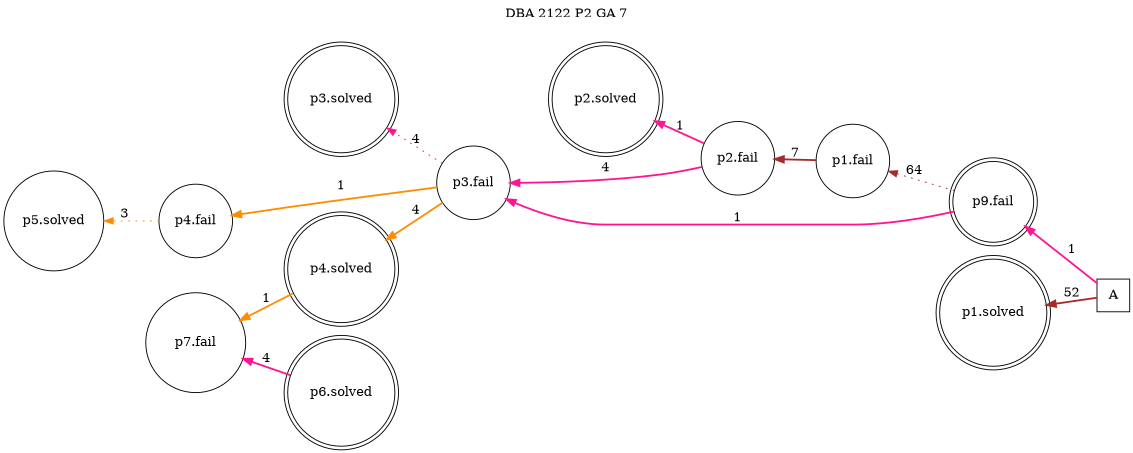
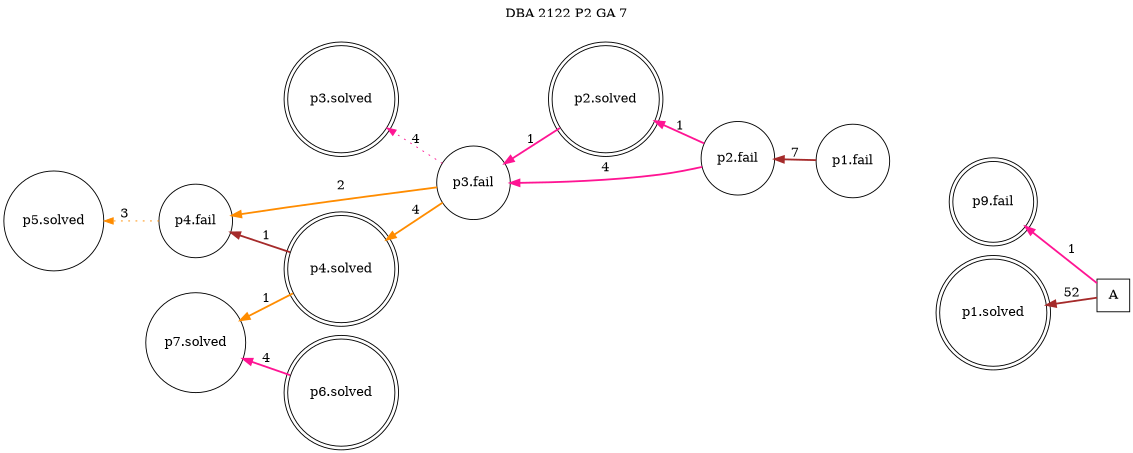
edge "p9.fail" -> "p1.fail": removed, label "64"
edge "p3.fail" -> "p4.fail": label "1" -> "2"
edge "p9.fail" -> "p3.fail": now "p2.solved" -> "p3.fail"
edge "p4.solved" -> "p4.fail": added, label "1"
node "p7.fail": label "p7.fail" -> "p7.solved"
